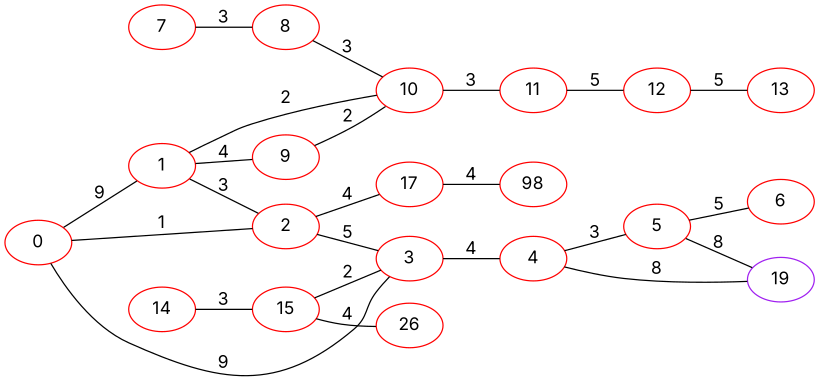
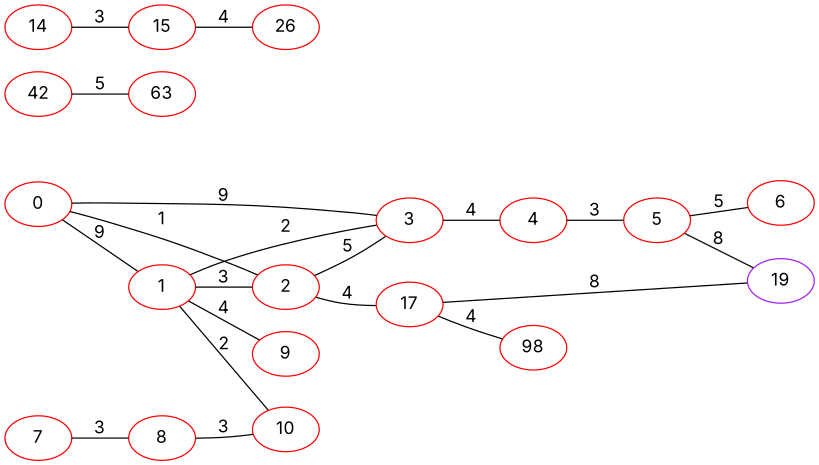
node "11": removed
node "12": label "12" -> "42"
node "13": label "13" -> "63"
edge "10" -- "9": removed, label "2"
edge "4" -- "19": now "17" -- "19"
edge "3" -- "15": now "3" -- "1"
